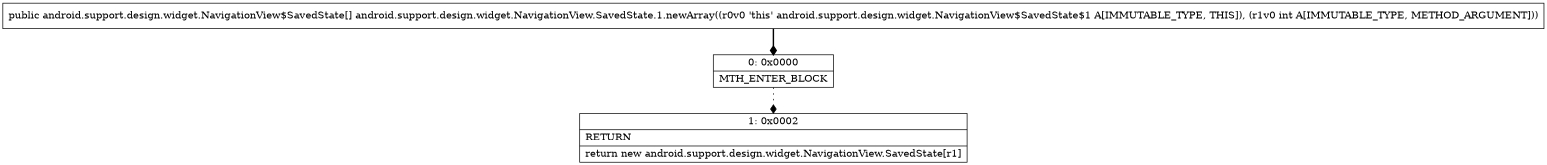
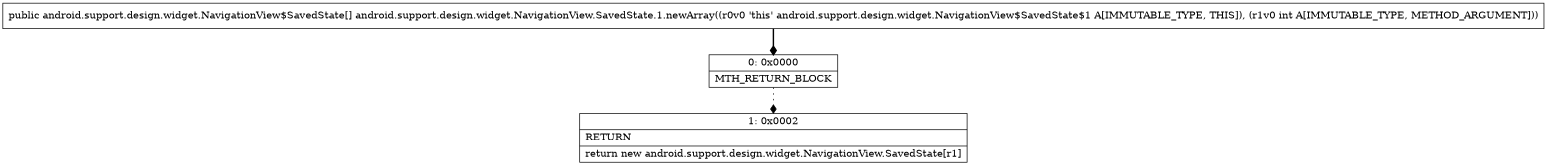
node "0: 0x0000": text "MTH_ENTER_BLOCK" -> "MTH_RETURN_BLOCK"
